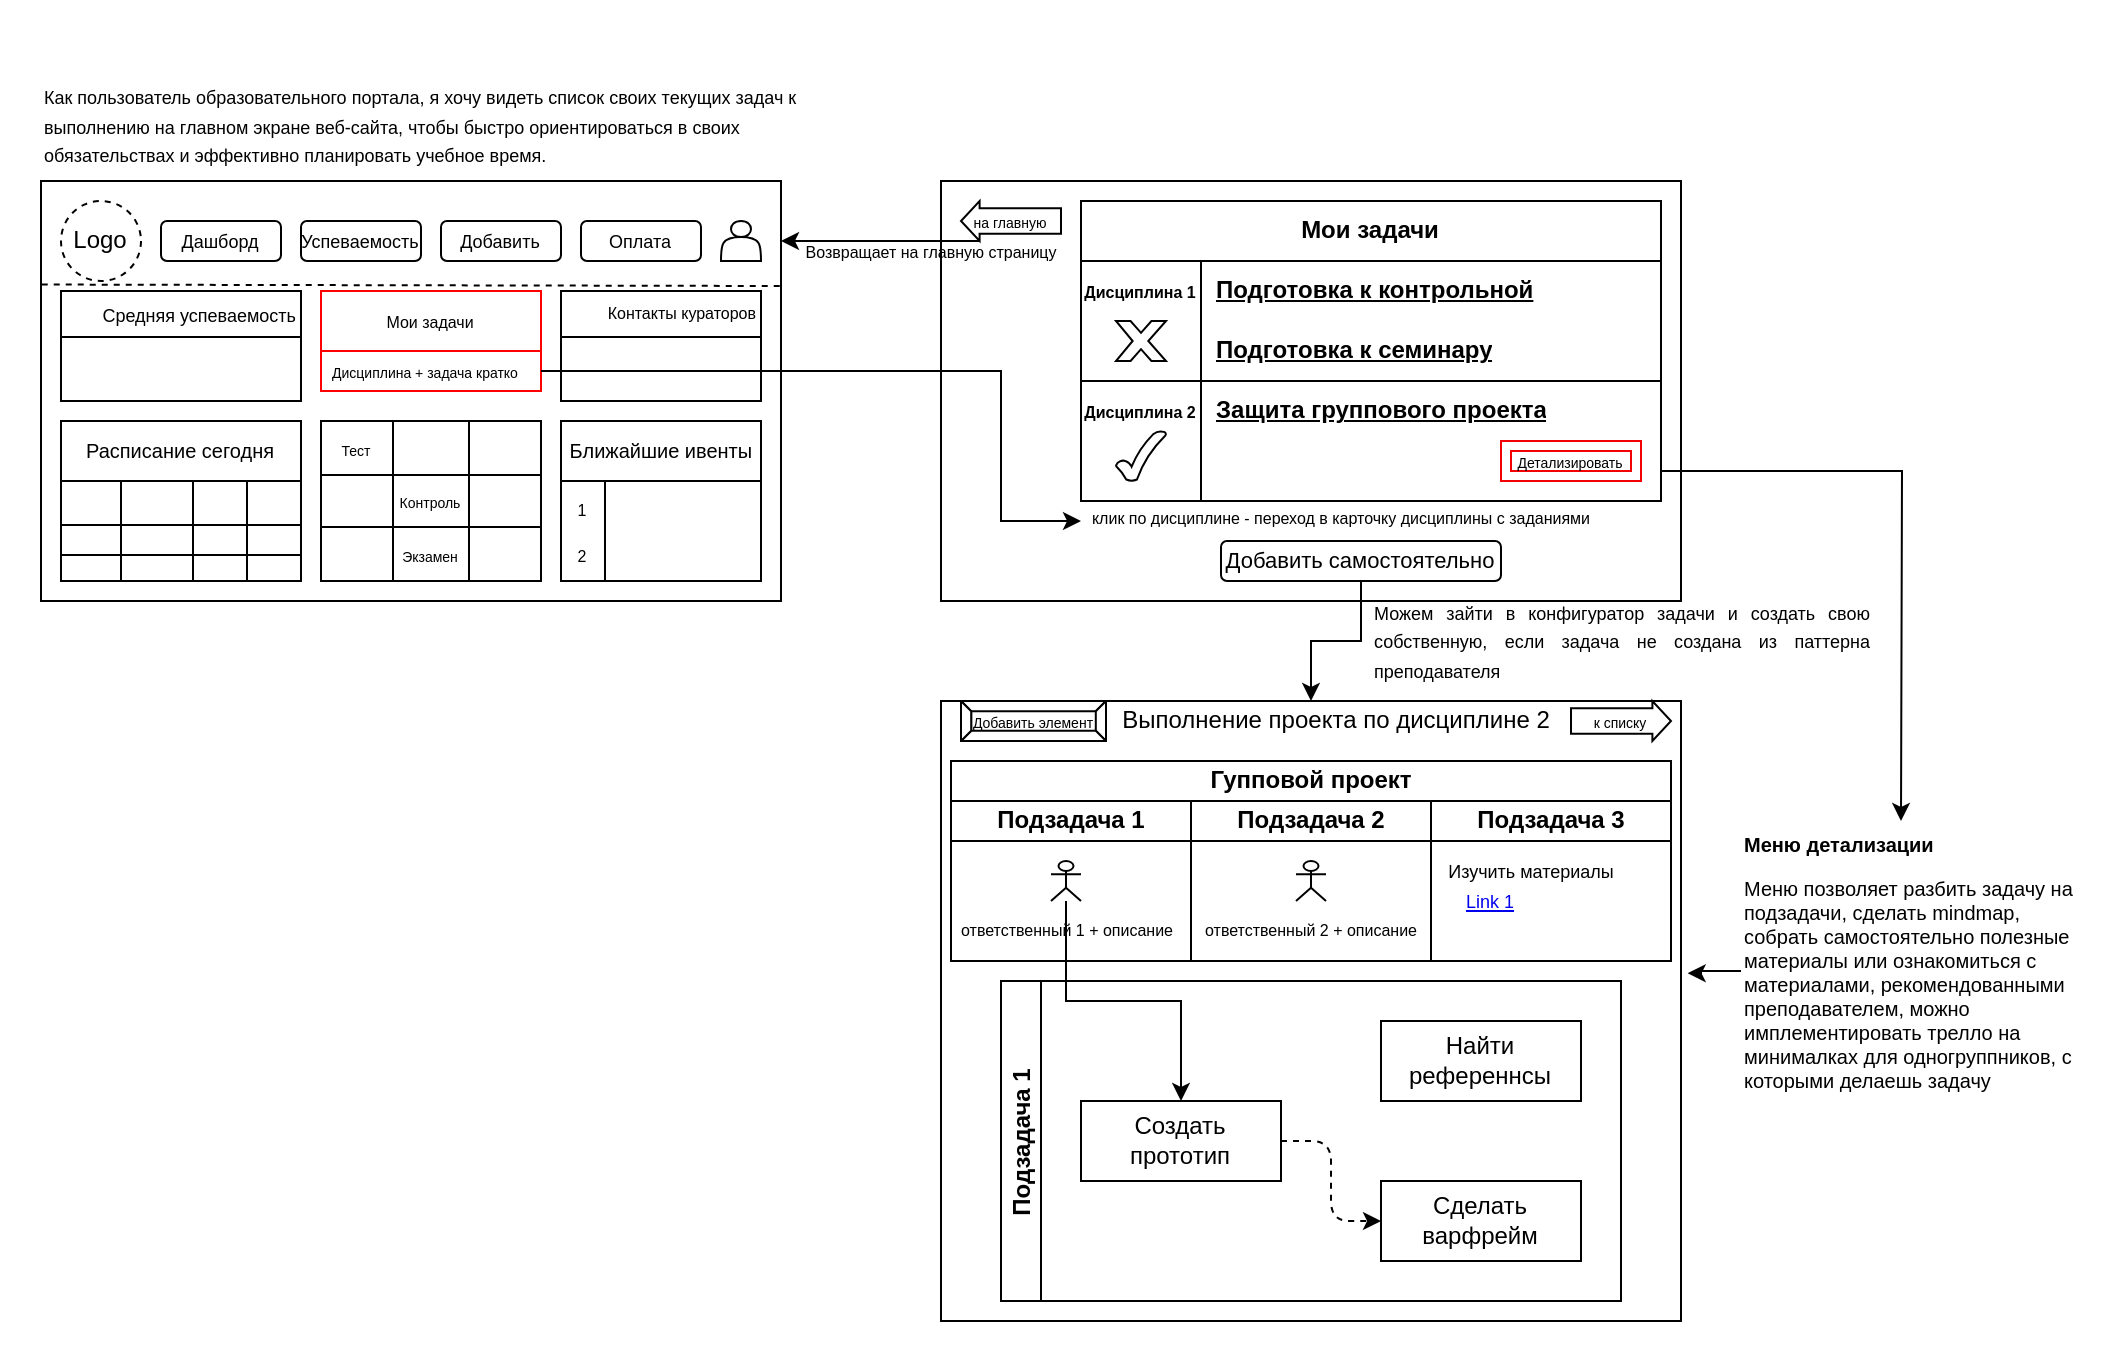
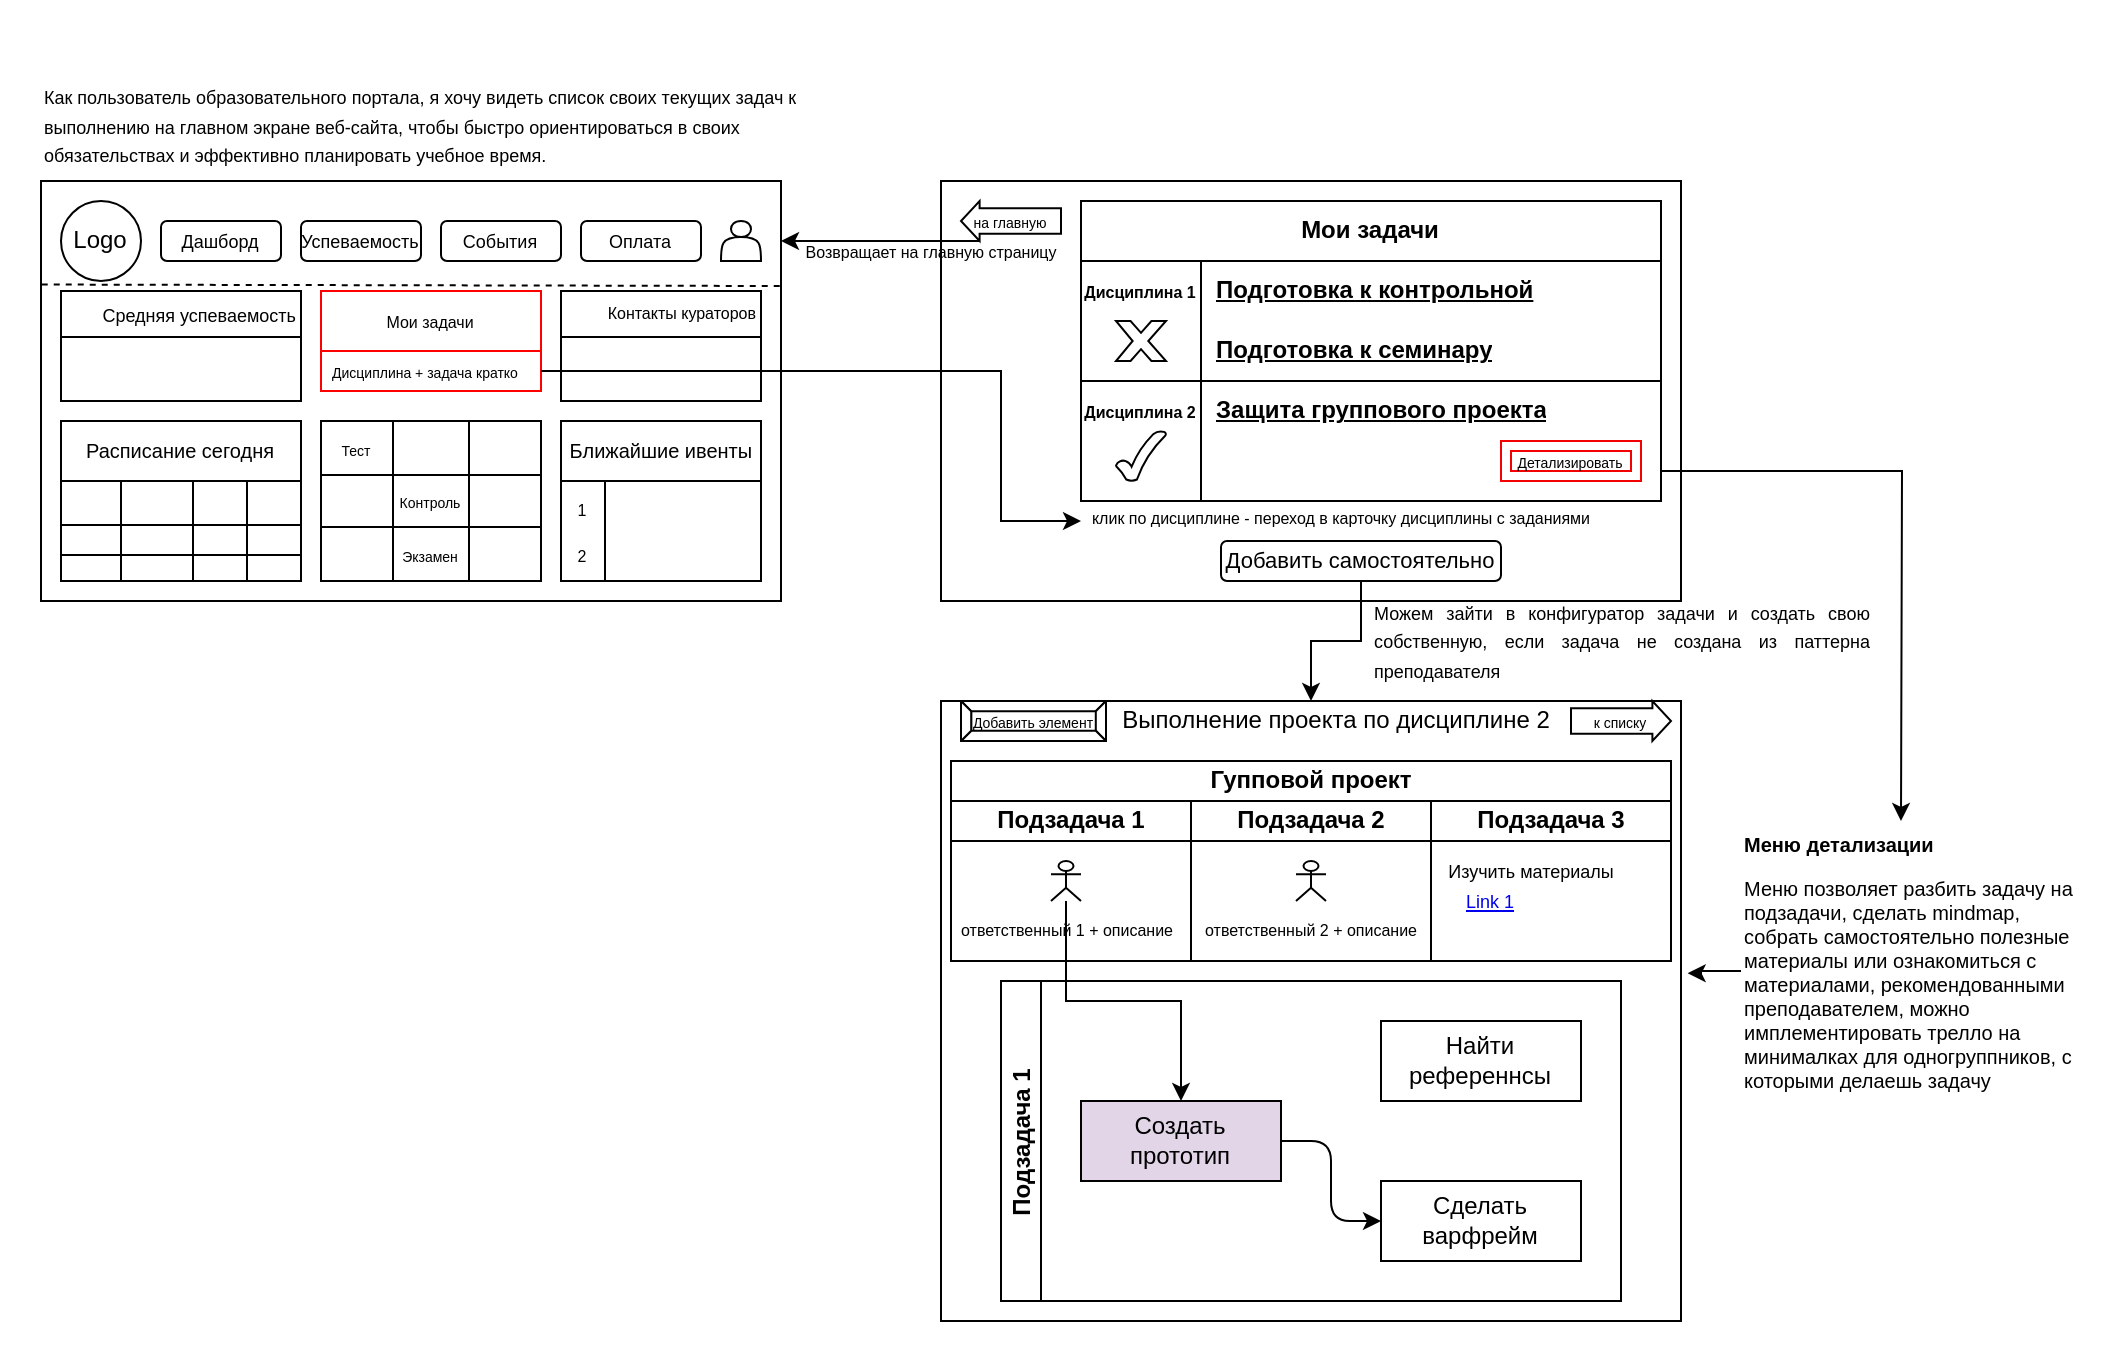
node "Logo": style dashed -> solid
node "Добавить": label "Добавить" -> "События"
node "Создать прототип": fillcolor #ffffff -> #e1d5e7
edge "Создать прототип" -> "Сделать варфрейм": style dashed -> solid
